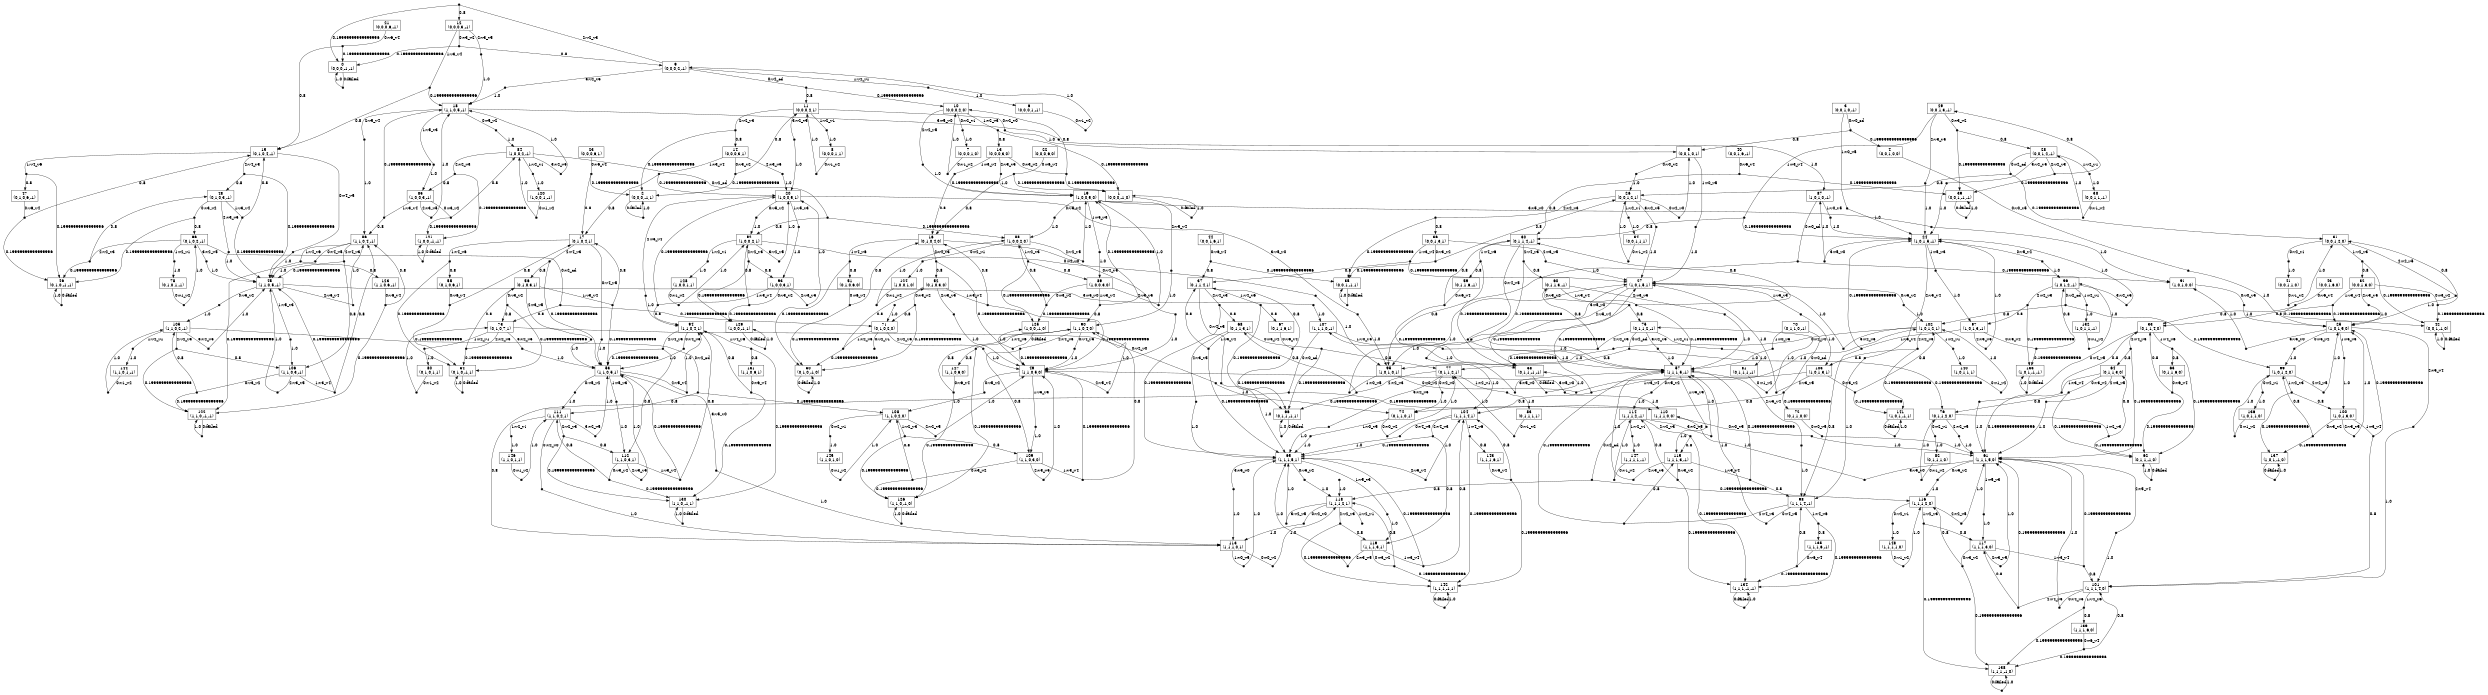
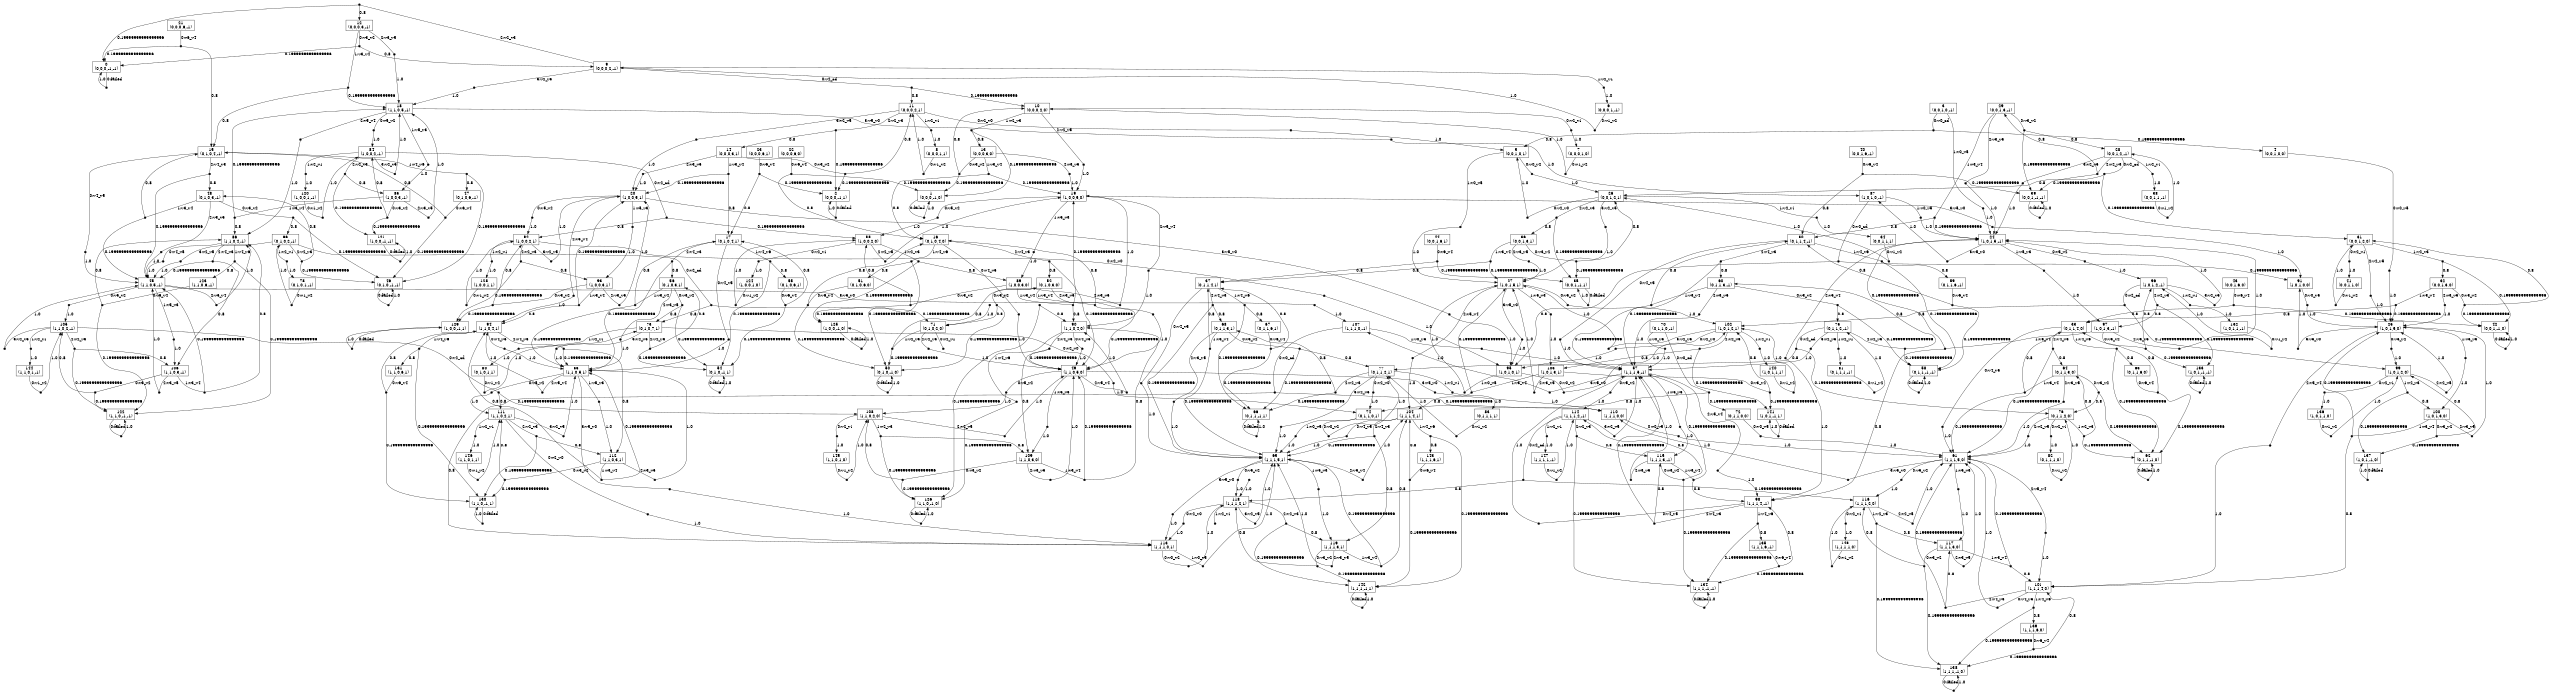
node "127 (1,1,0,6,0)": removed
